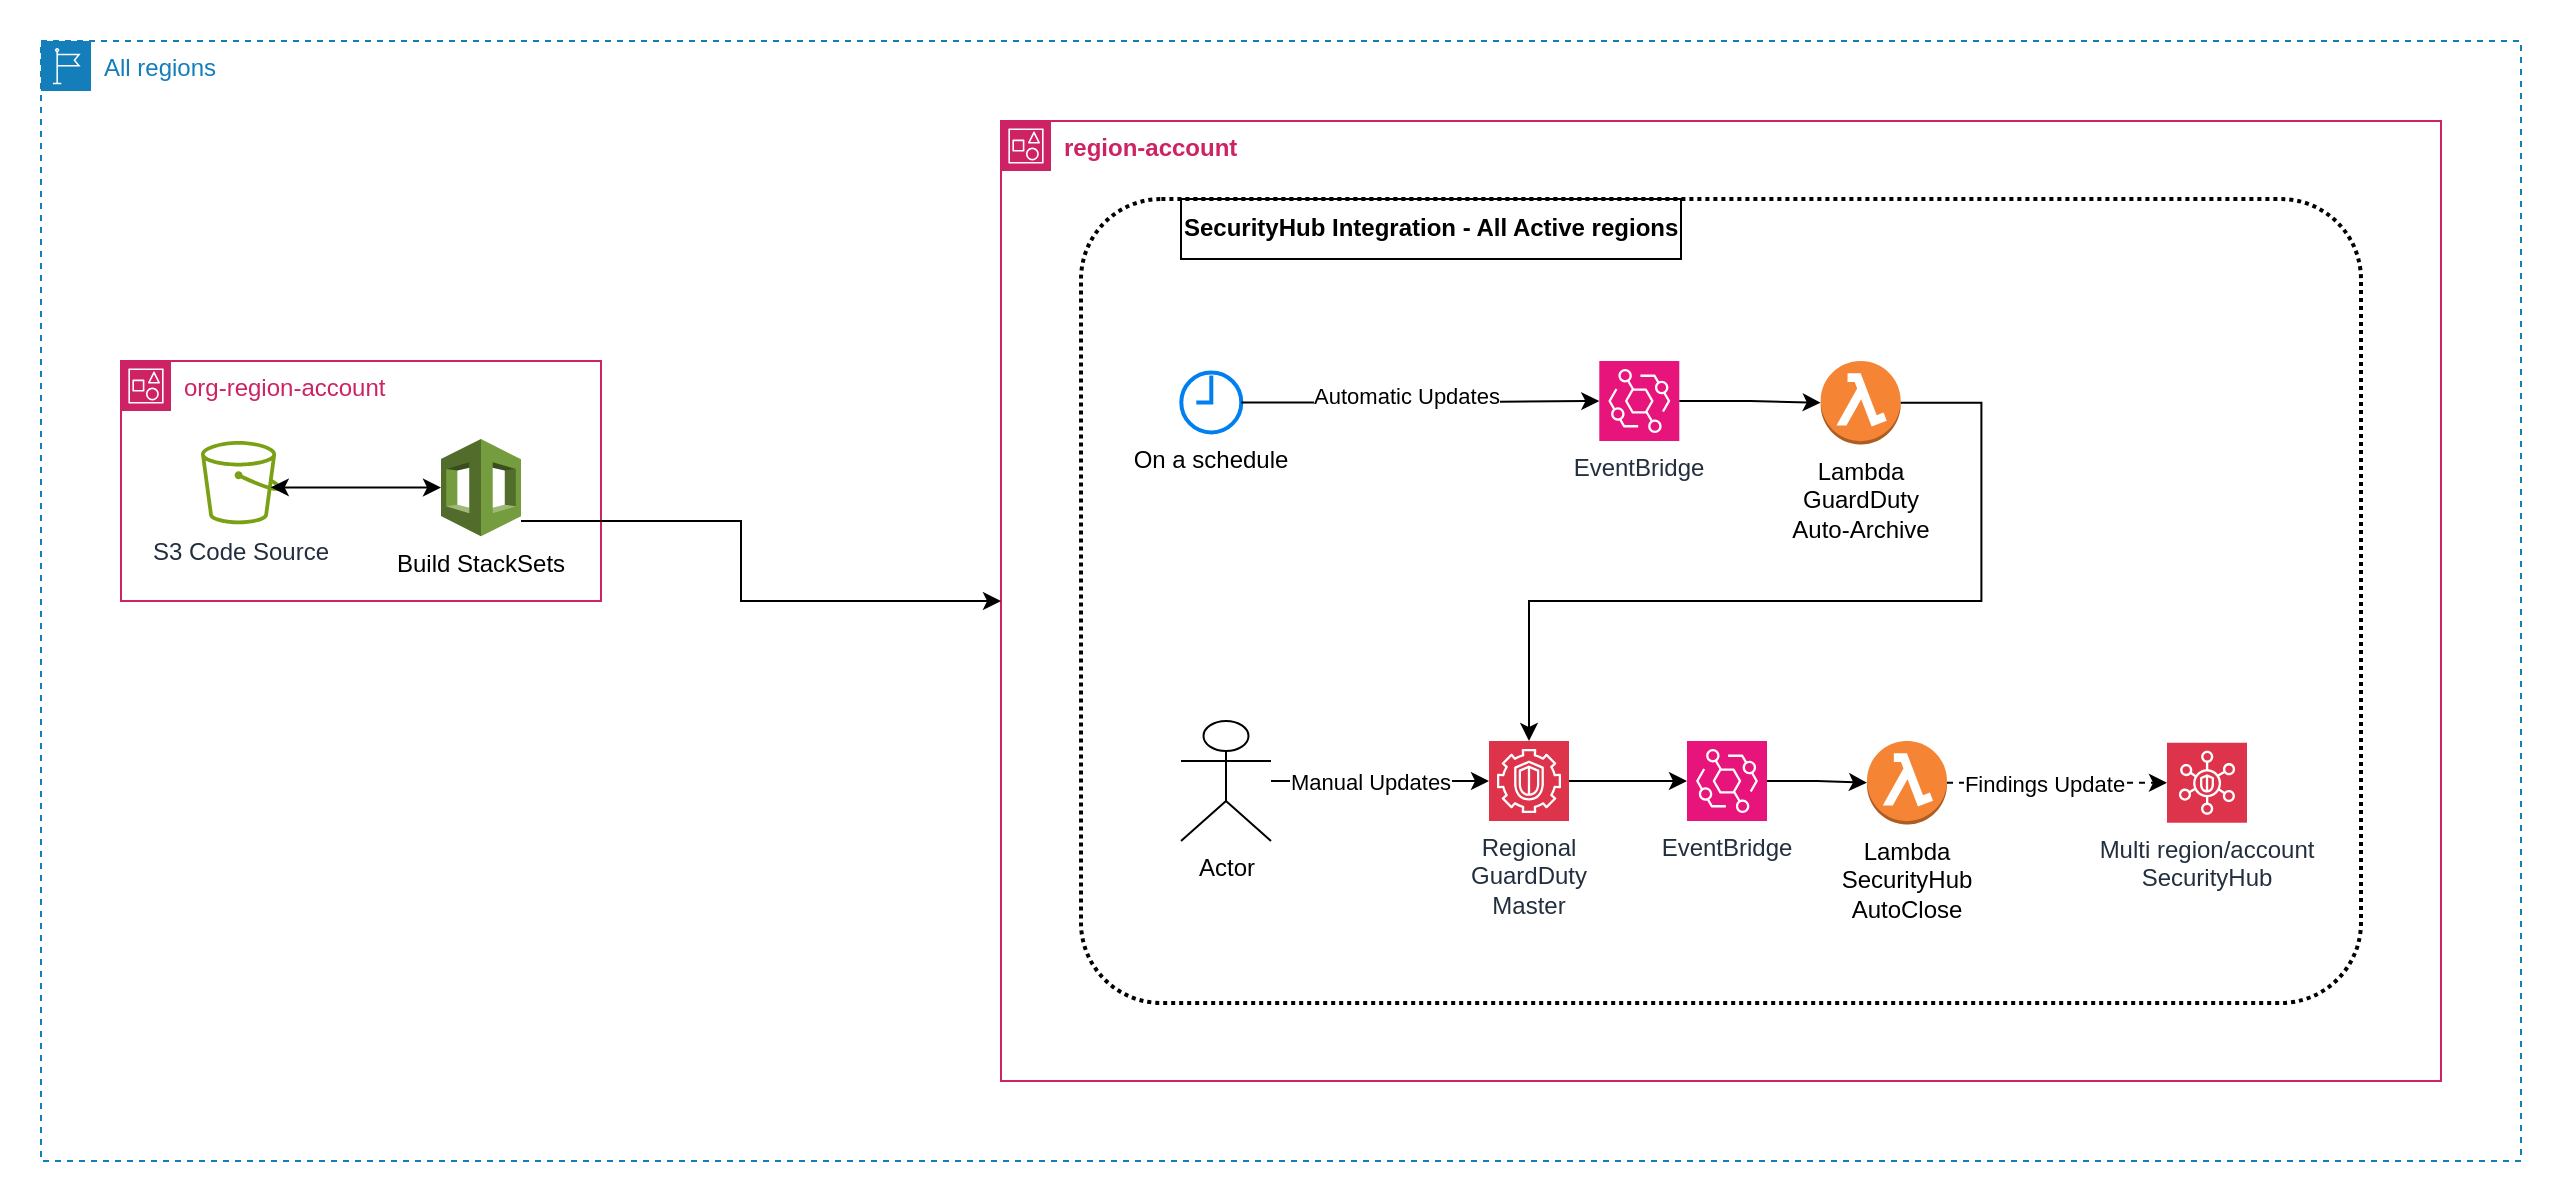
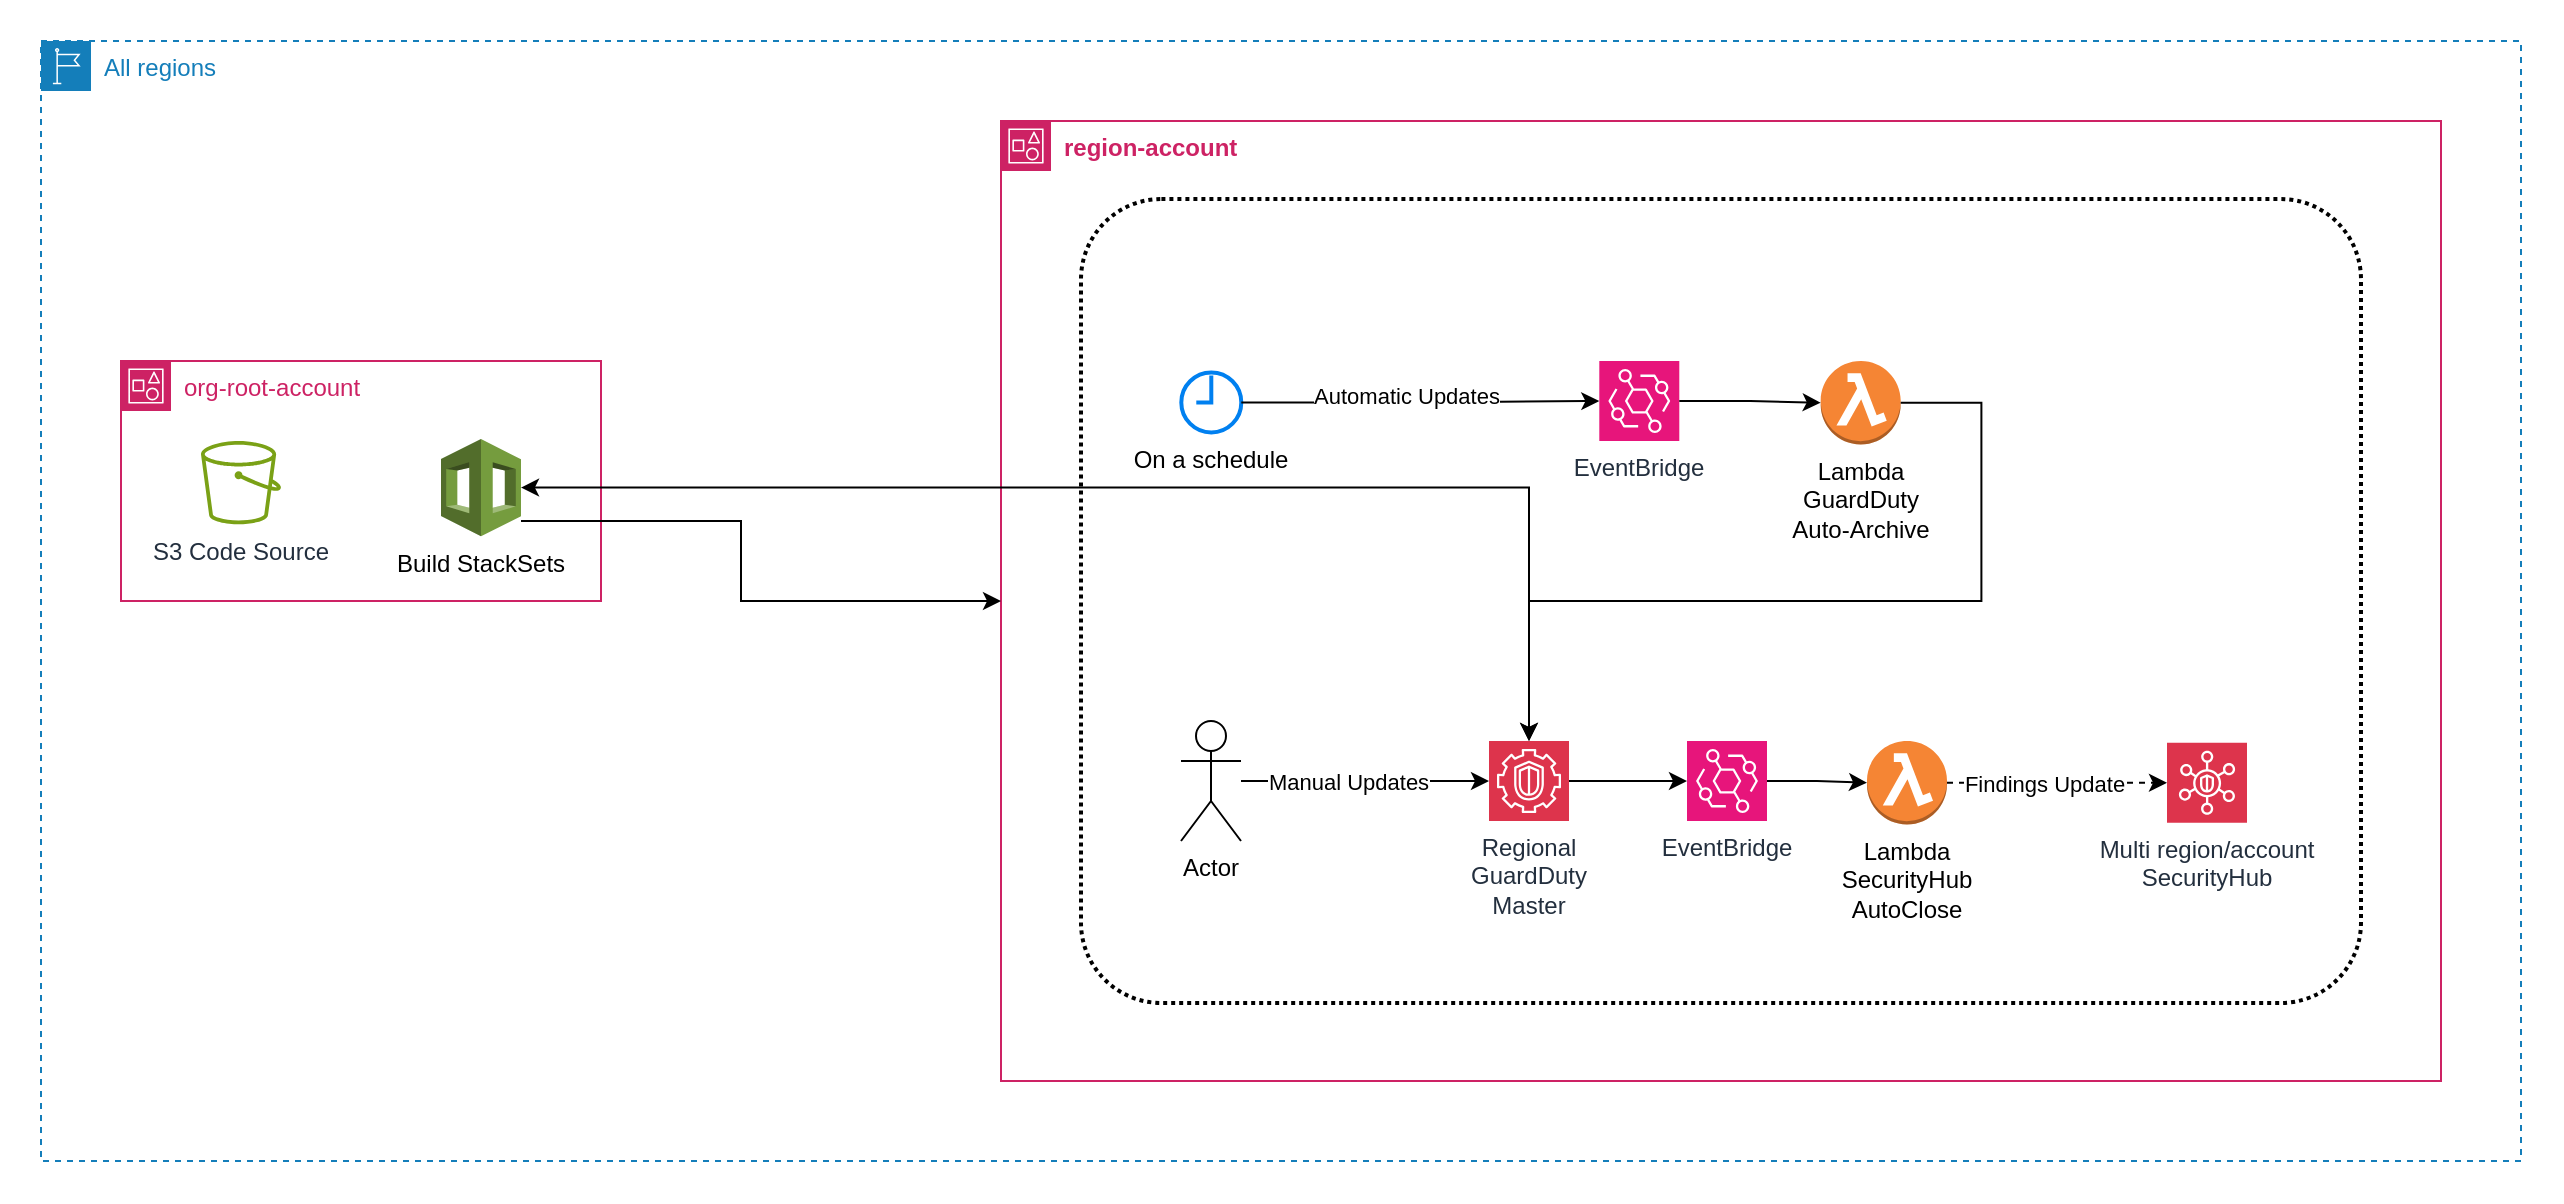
node "SecurityHub Integration - All Active regions": removed
node "org-region-account": label "org-region-account" -> "org-root-account"
edge "S3 Code Source" -- "Build StackSets": now "Regional GuardDuty Master" -- "Build StackSets"
node "Actor": size 90x120 -> 60x120
